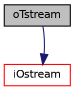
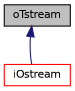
edge "oTstream" -> "iOstream": reversed
